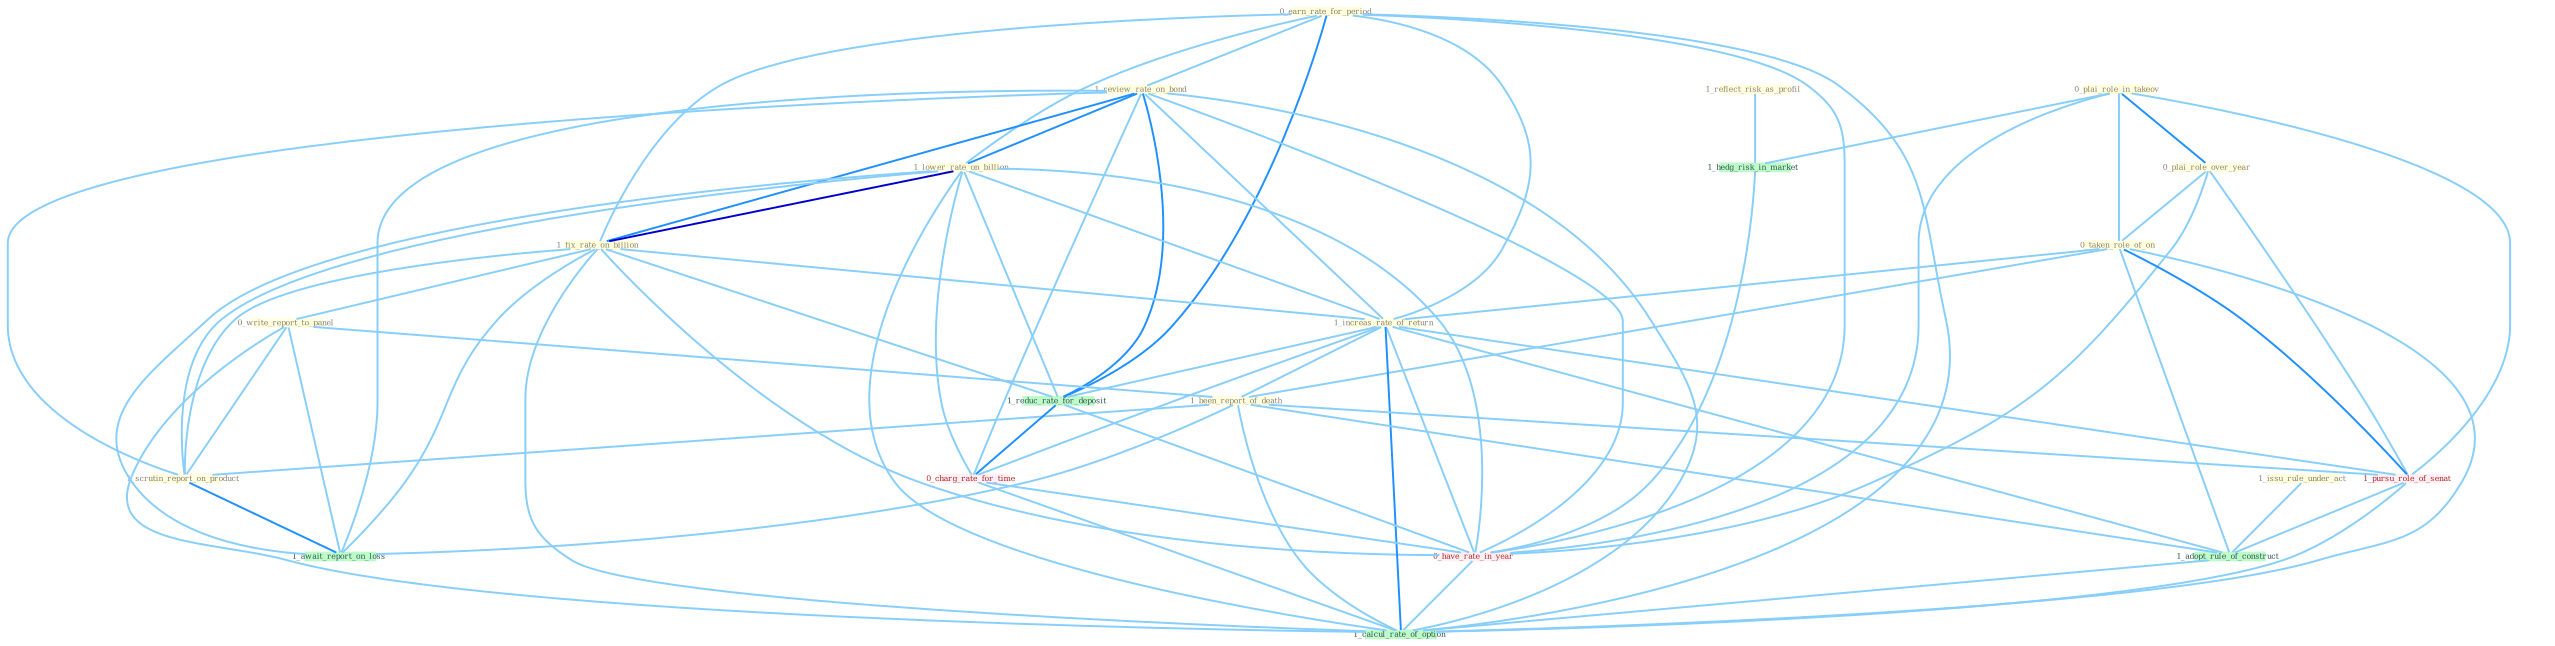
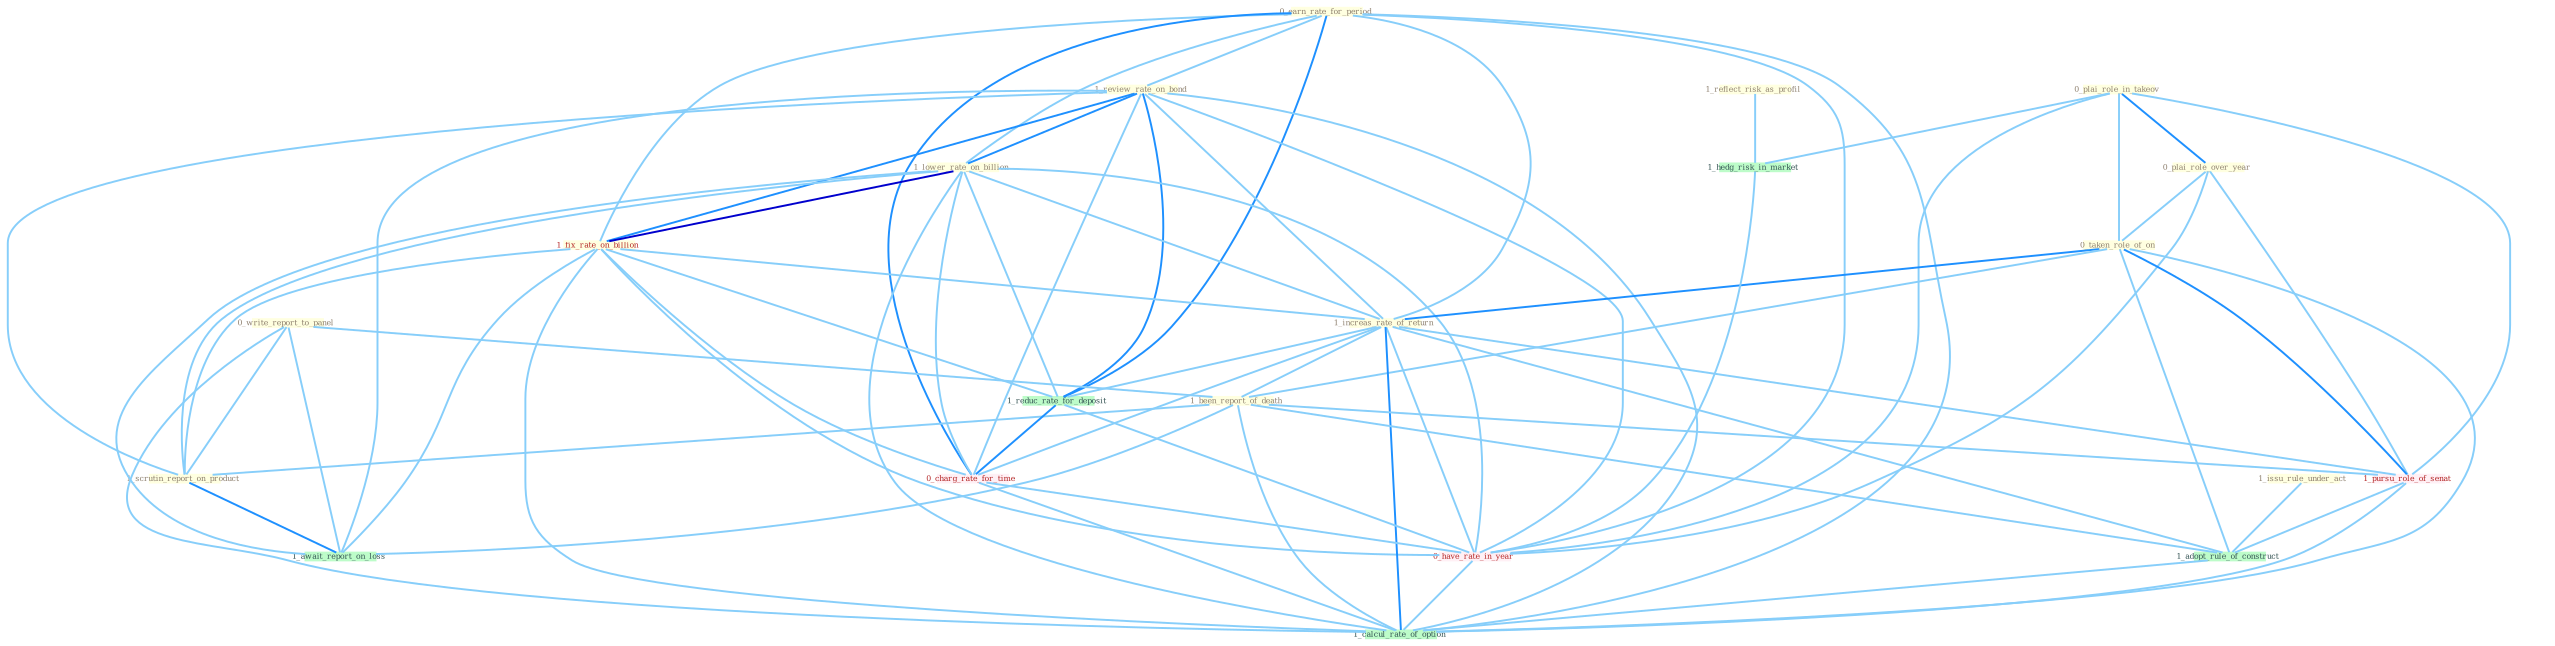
edge "0_earn_rate_for_period" -- "0_charg_rate_for_time": added
node "1_fix_rate_on_billion": fontcolor #8b7d6b -> #b22222
edge "0_taken_role_of_on" -- "1_increas_rate_of_return": color #87cefa -> #1e90ff
edge "1_fix_rate_on_billion" -- "0_write_report_to_panel": now "1_fix_rate_on_billion" -- "0_charg_rate_for_time"
